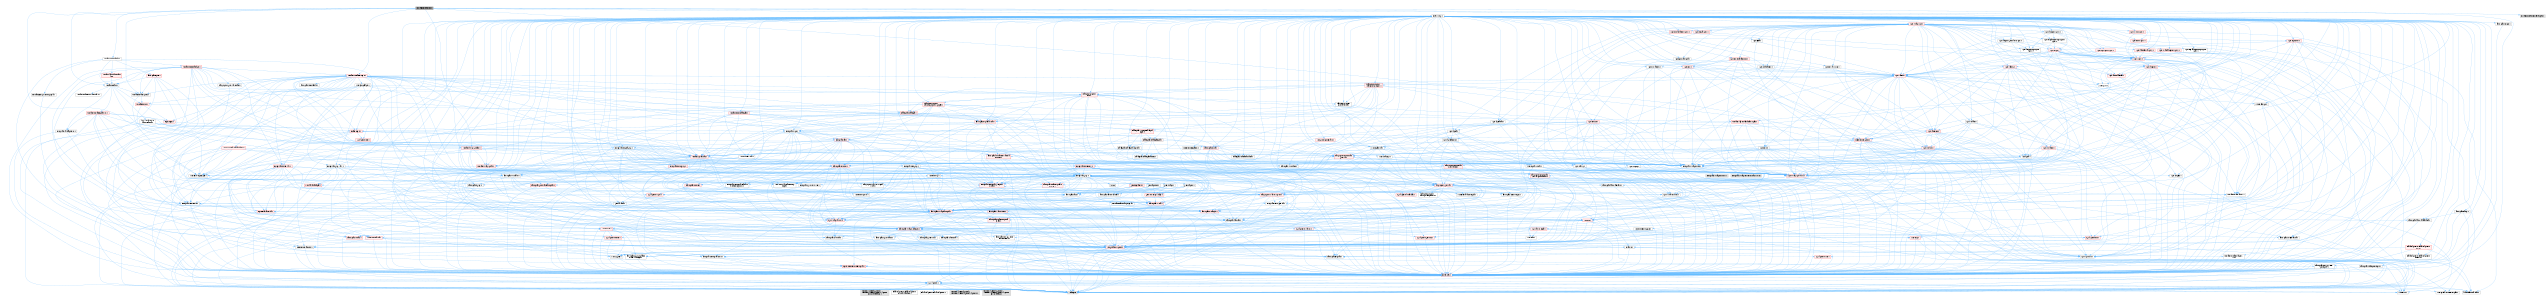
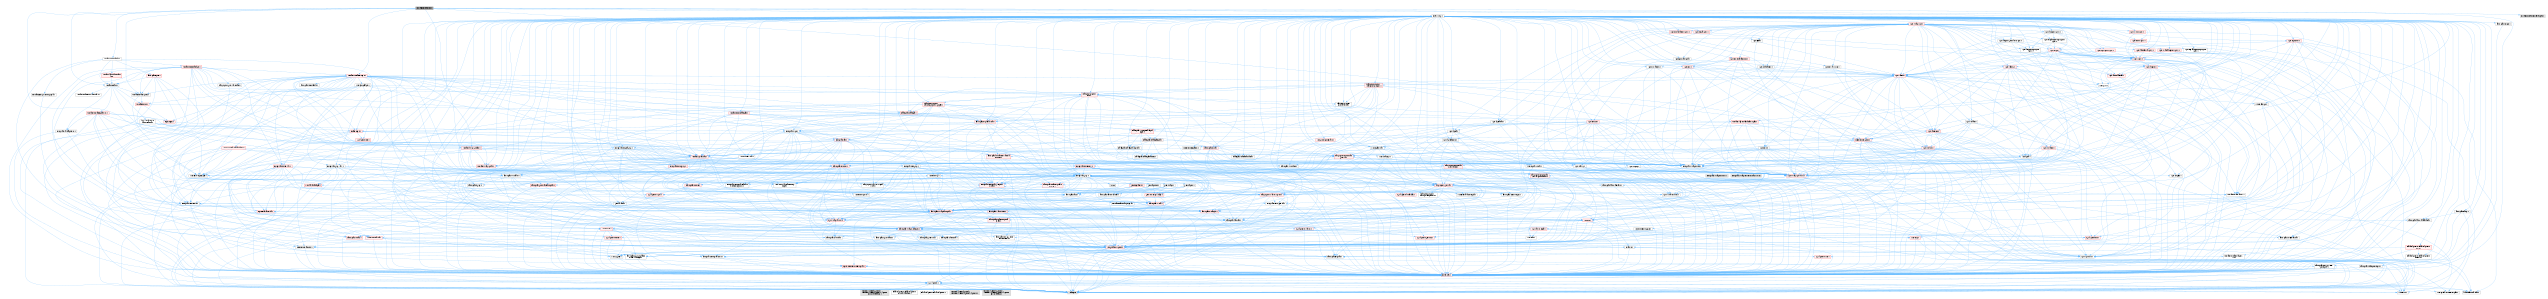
node "Containers/AllowShrinking.h": removed
